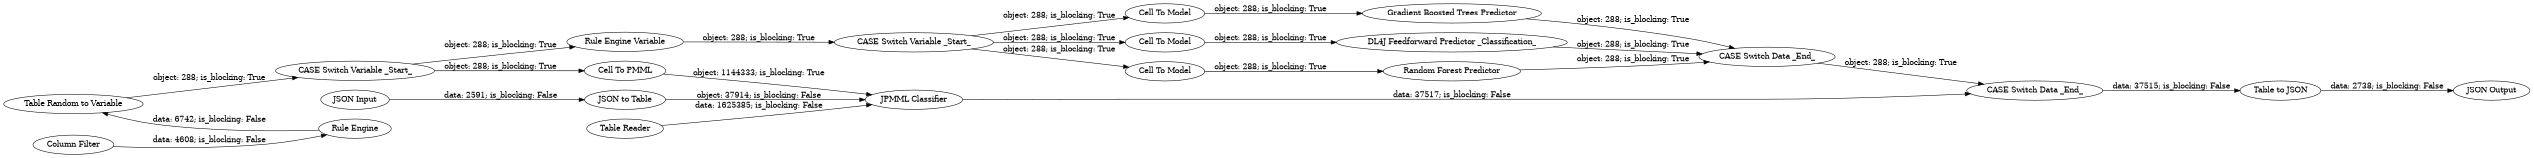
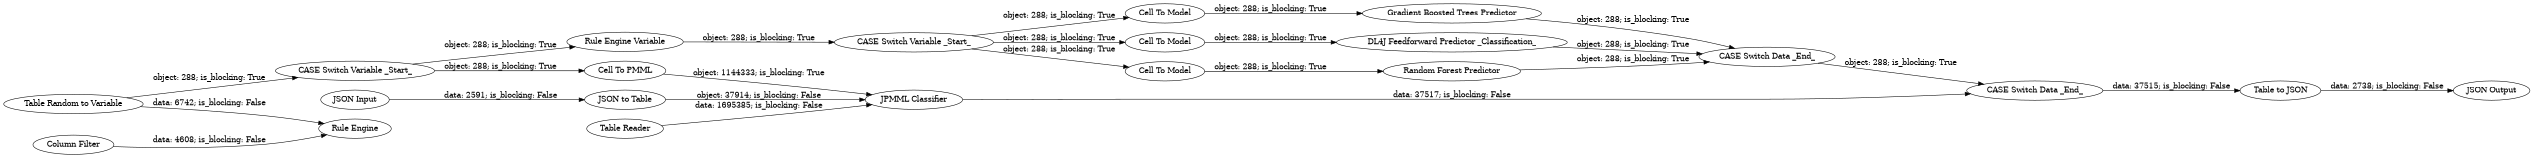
edge "Table Reader" -> "JPMML Classifier": label "data: 1625385; is_blocking: False" -> "data: 1695385; is_blocking: False"
edge "Rule Engine" -> "Table Random to Variable": reversed
